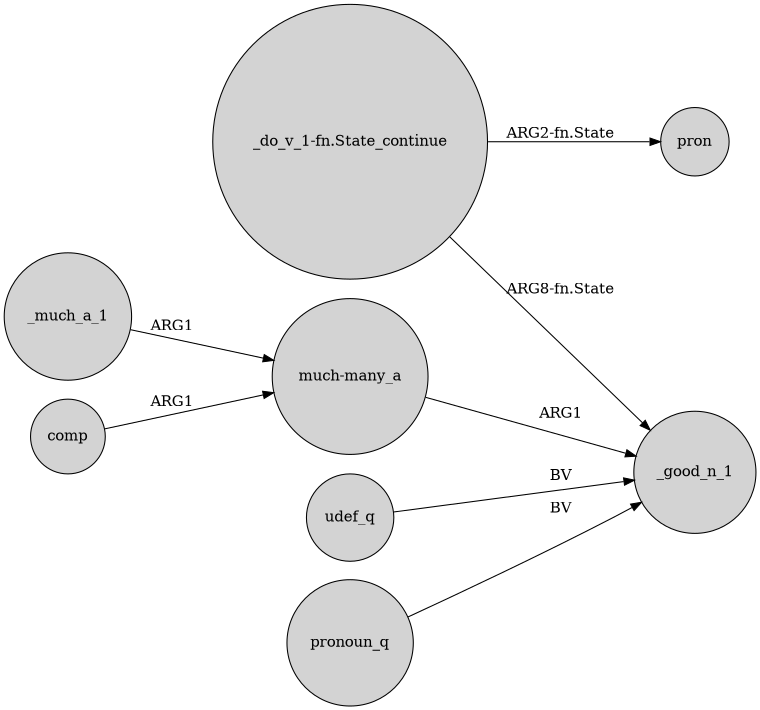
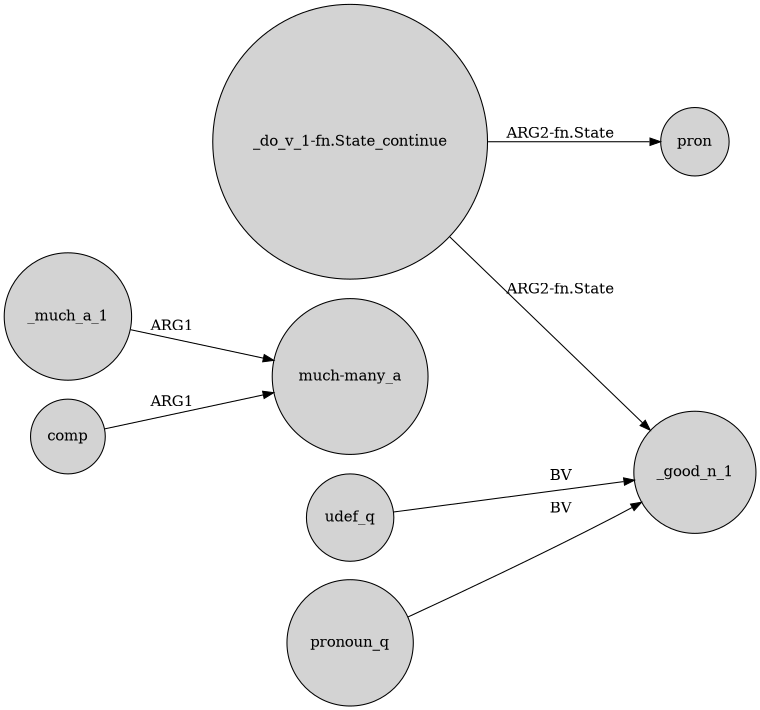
edge "_do_v_1-fn.State_continue" -> "_good_n_1": label "ARG8-fn.State" -> "ARG2-fn.State"
edge "much-many_a" -> "_good_n_1": removed, label "ARG1"
